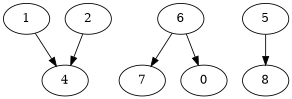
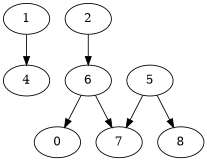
edge "2" -> "4": now "2" -> "6"
edge "5" -> "7": added
